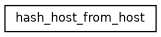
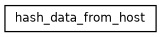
node "hash_host_from_host": label "hash_host_from_host" -> "hash_data_from_host"
